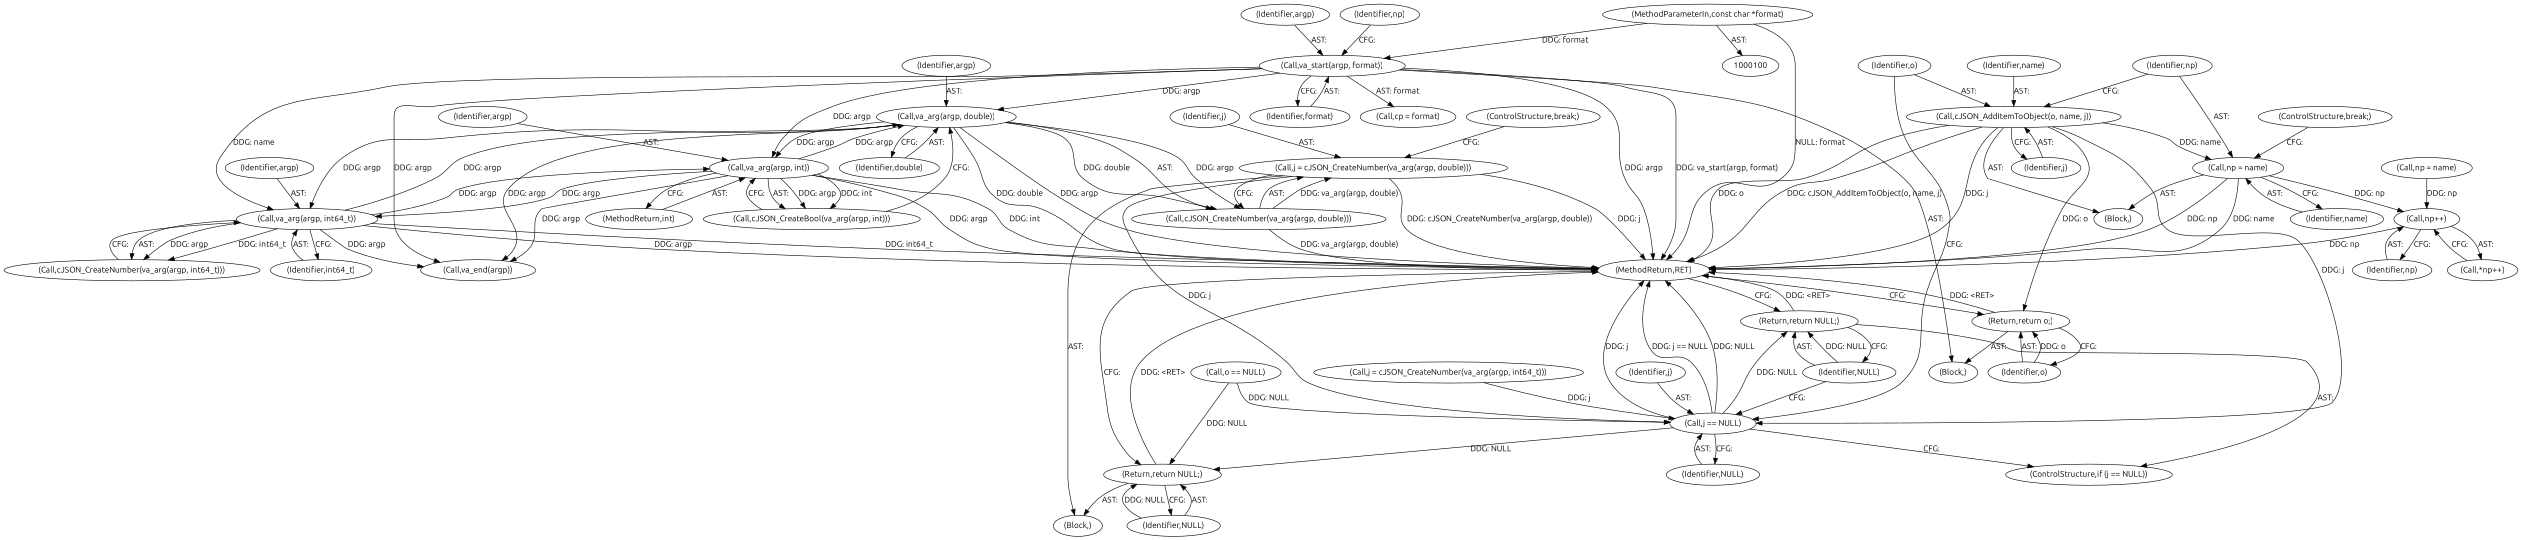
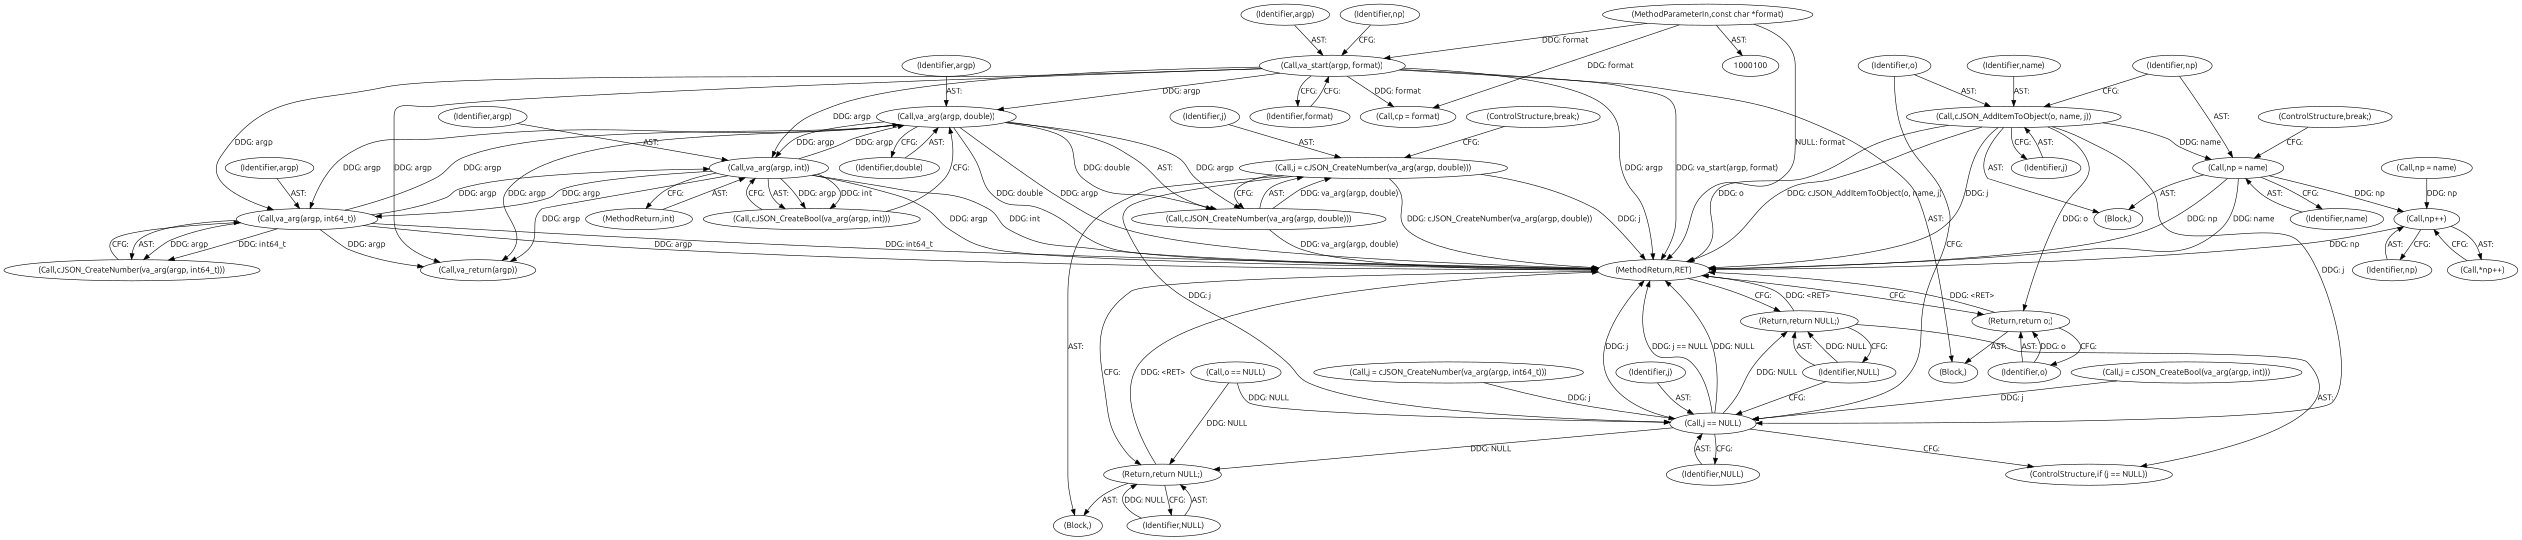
edge "(MethodParameterIn,const char *format)" -> "(Call,cp = format)": added, label "DDG: format"
edge "(Identifier,format)" -> "(Call,va_start(argp, format))": label "AST: " -> "CFG: "
edge "(Call,va_start(argp, format))" -> "(Call,cp = format)": label "AST: format" -> "DDG: format"
edge "(Call,va_start(argp, format))" -> "(Call,va_arg(argp, int64_t))": label "DDG: name" -> "DDG: argp"
node "(Identifier,int64_t)": removed
node "(Call,va_end(argp))": label "(Call,va_end(argp))" -> "(Call,va_return(argp))"
node "(Call,j = cJSON_CreateBool(va_arg(argp, int)))": added
